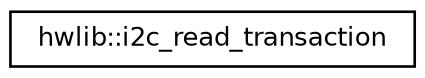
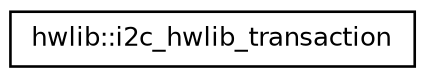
node "hwlib::i2c_read_transaction": label "hwlib::i2c_read_transaction" -> "hwlib::i2c_hwlib_transaction"
